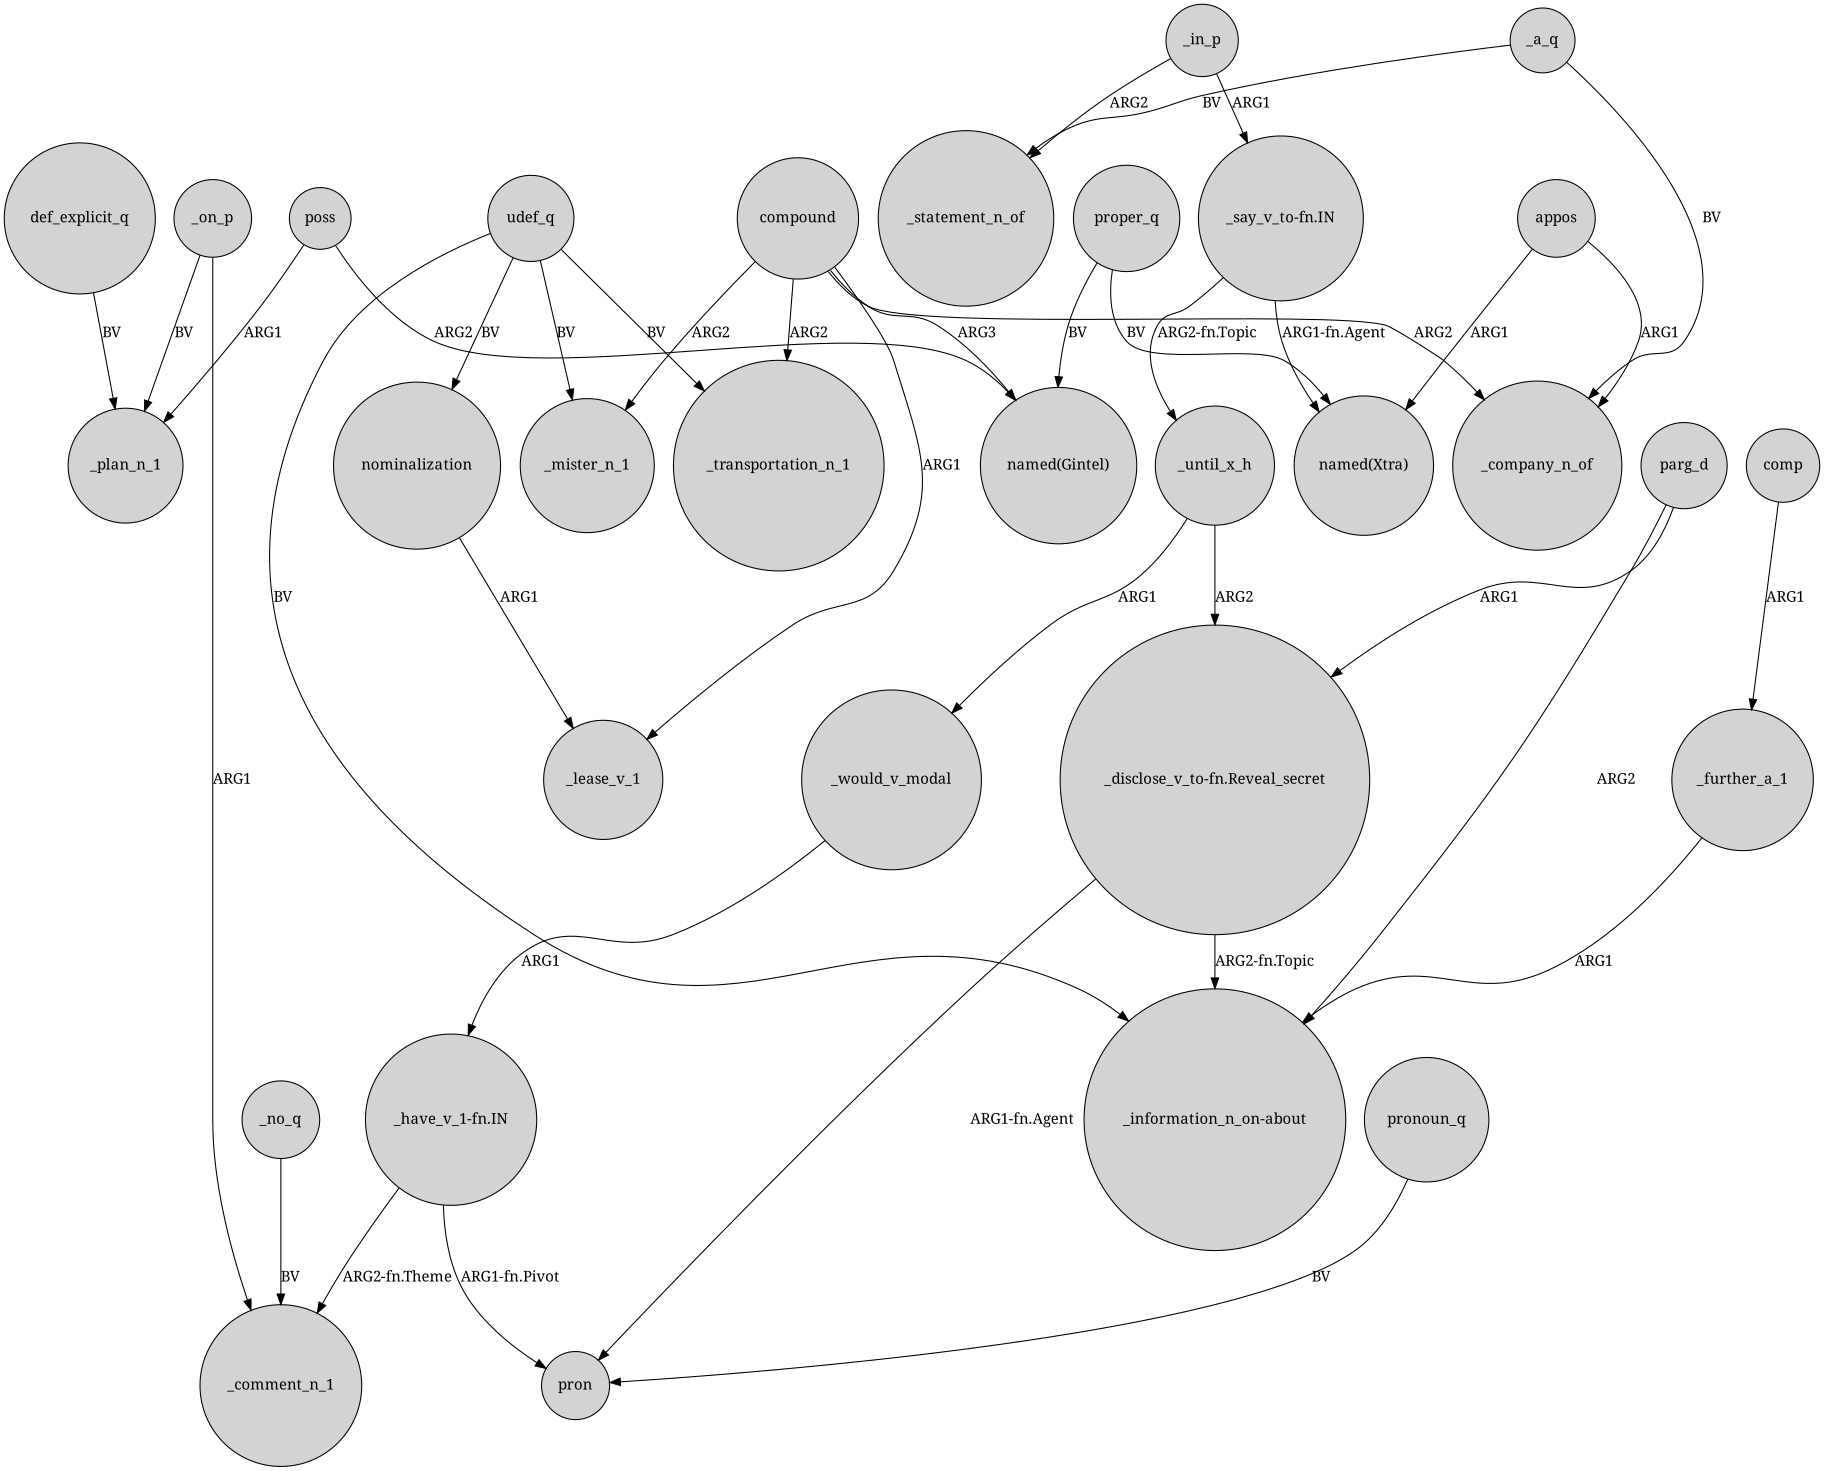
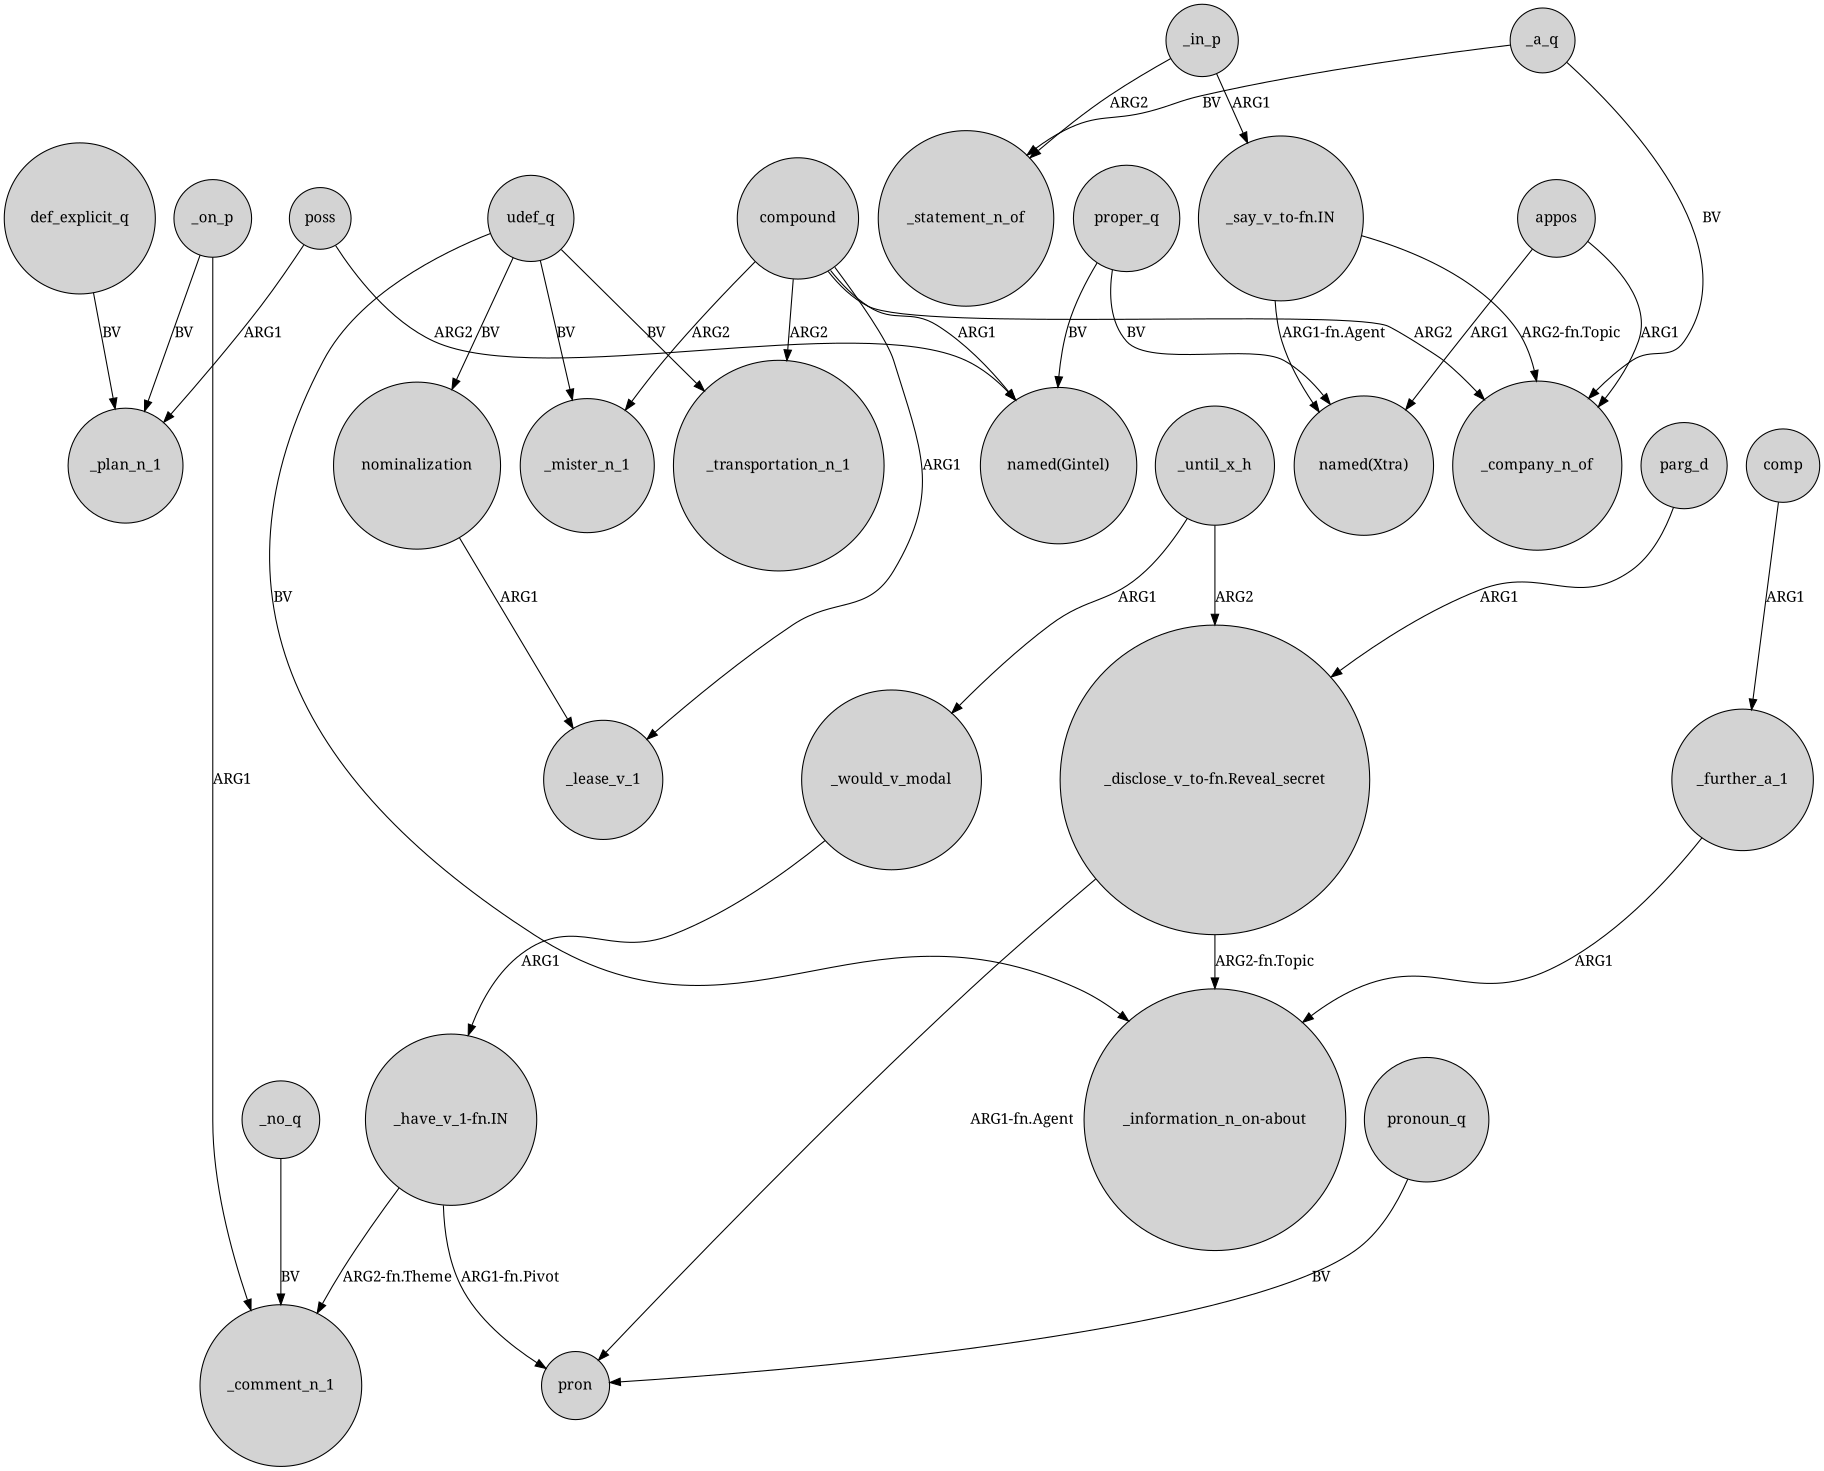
edge "_say_v_to-fn.IN" -> "_until_x_h": now "_say_v_to-fn.IN" -> "_company_n_of"
edge "compound" -> "named(Gintel)": label "ARG3" -> "ARG1"
edge "parg_d" -> "_information_n_on-about": removed, label "ARG2"
